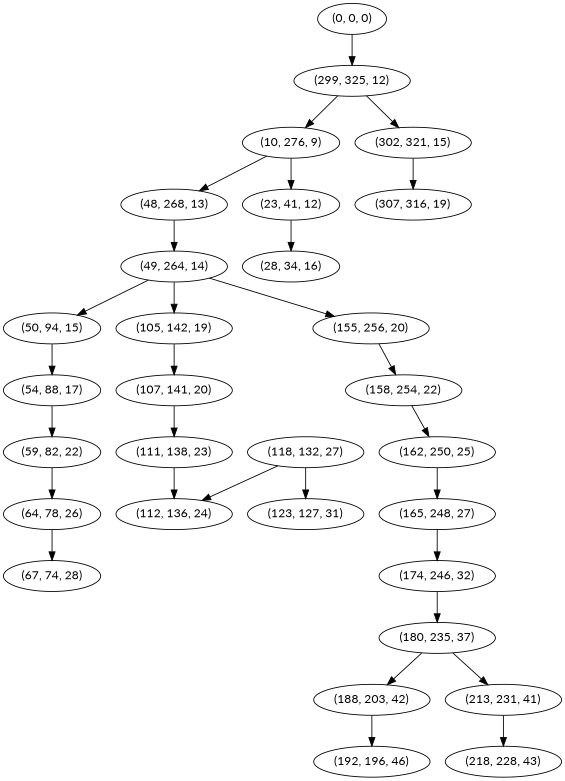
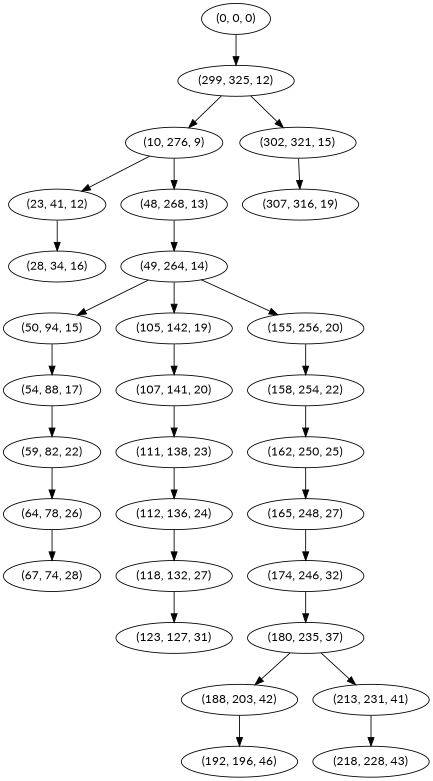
edge "(118, 132, 27)" -> "(112, 136, 24)": reversed
